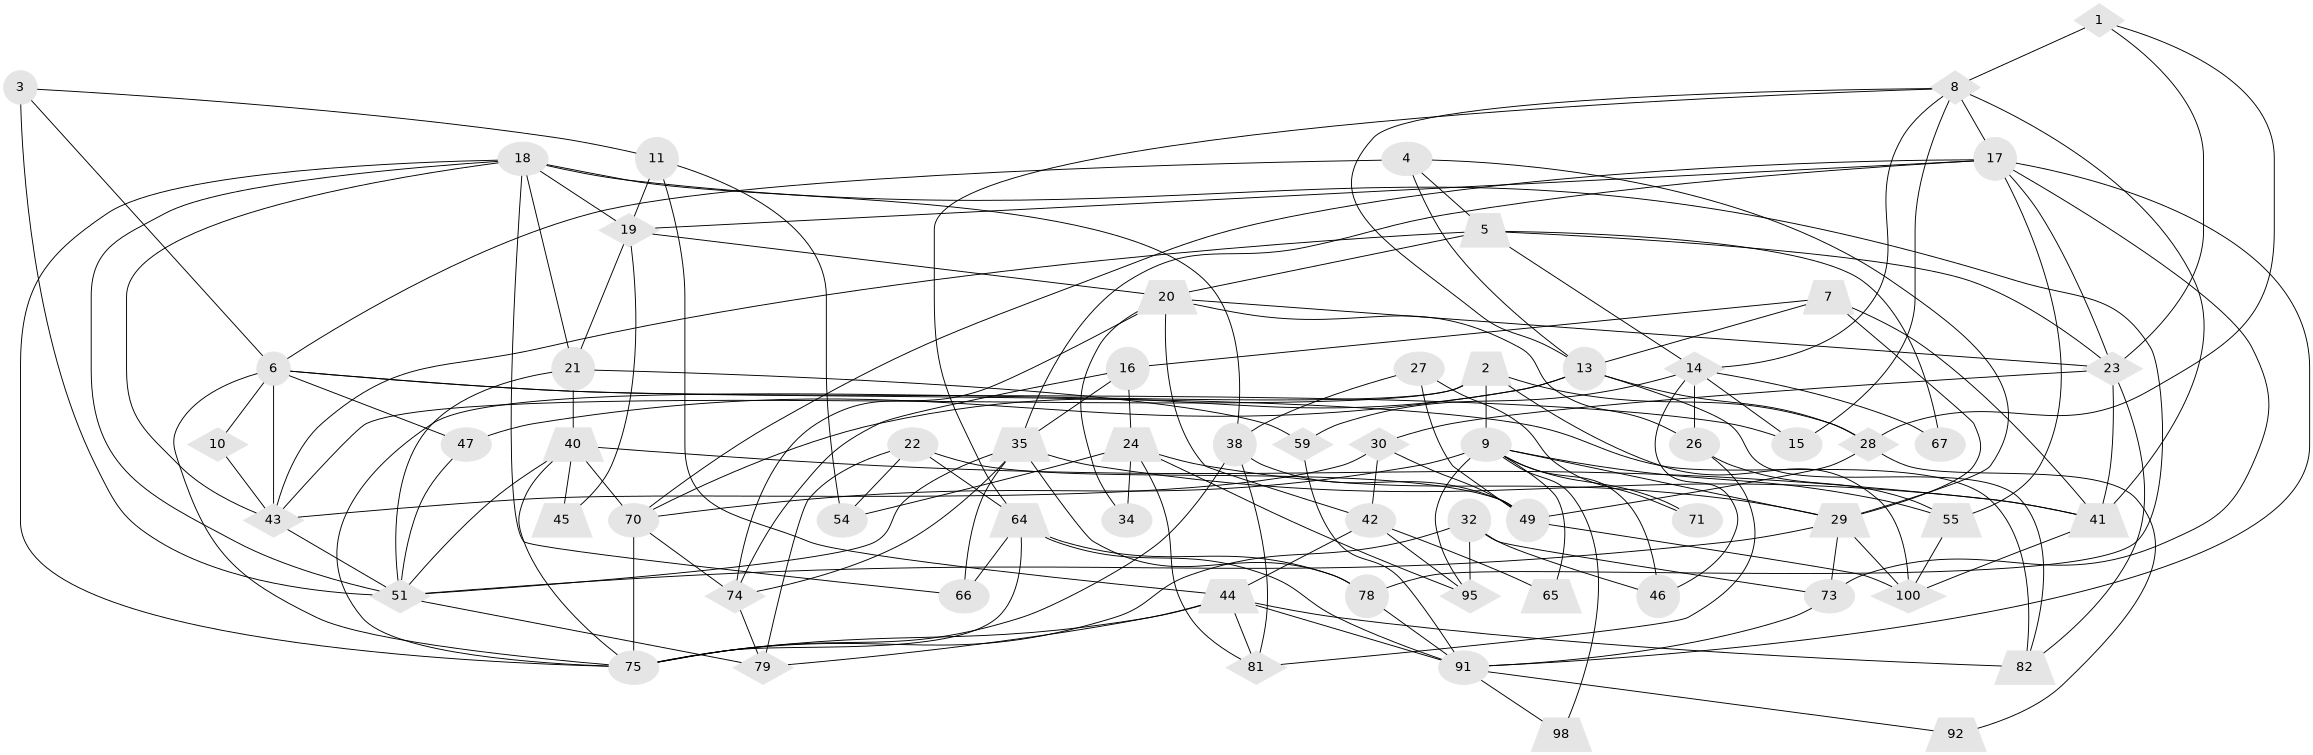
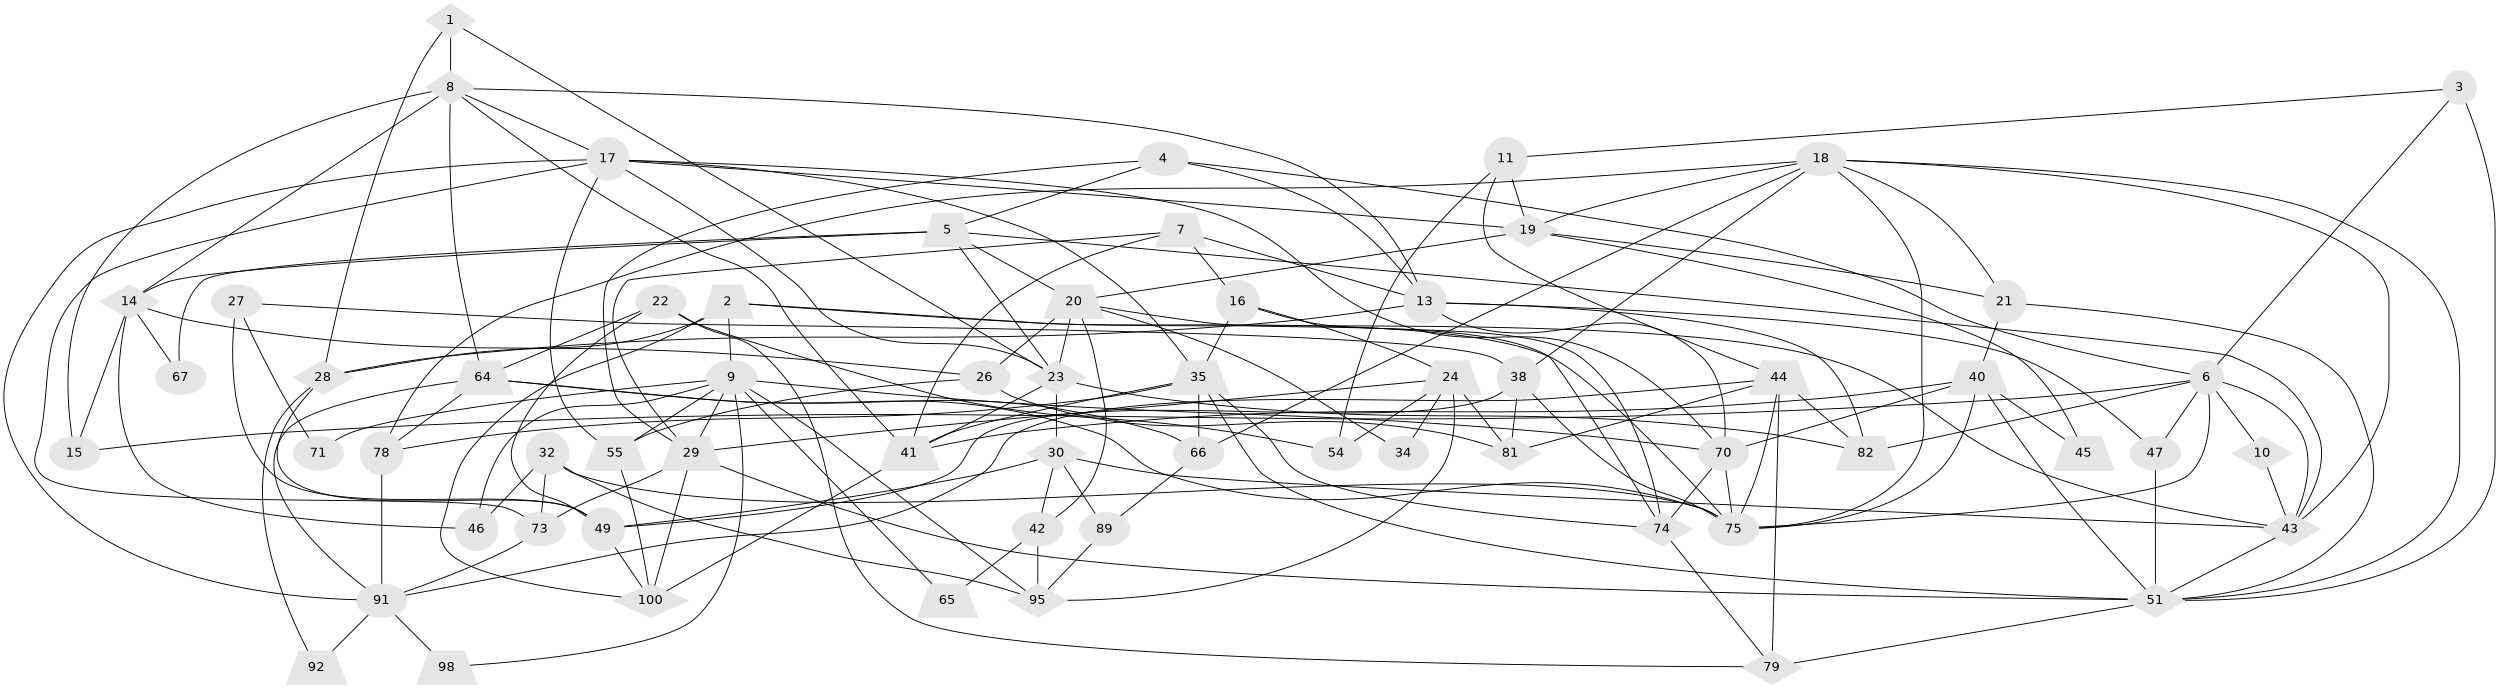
node "59": removed
node "89": added
edge "42" -- "44": removed
